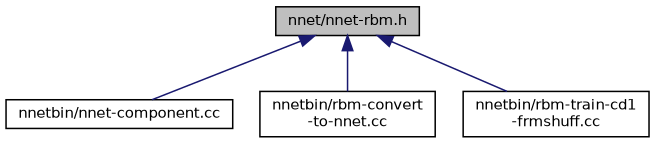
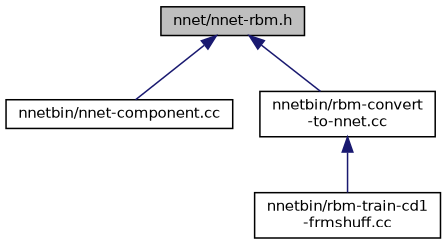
edge "nnetbin/rbm-train-cd1 -frmshuff.cc" -> "nnet/nnet-rbm.h": now "nnetbin/rbm-train-cd1 -frmshuff.cc" -> "nnetbin/rbm-convert -to-nnet.cc"
